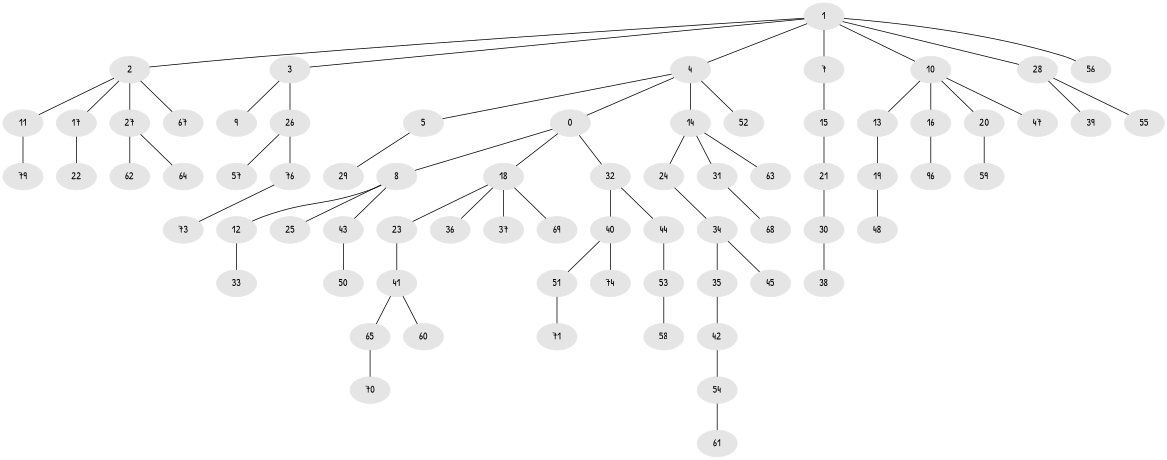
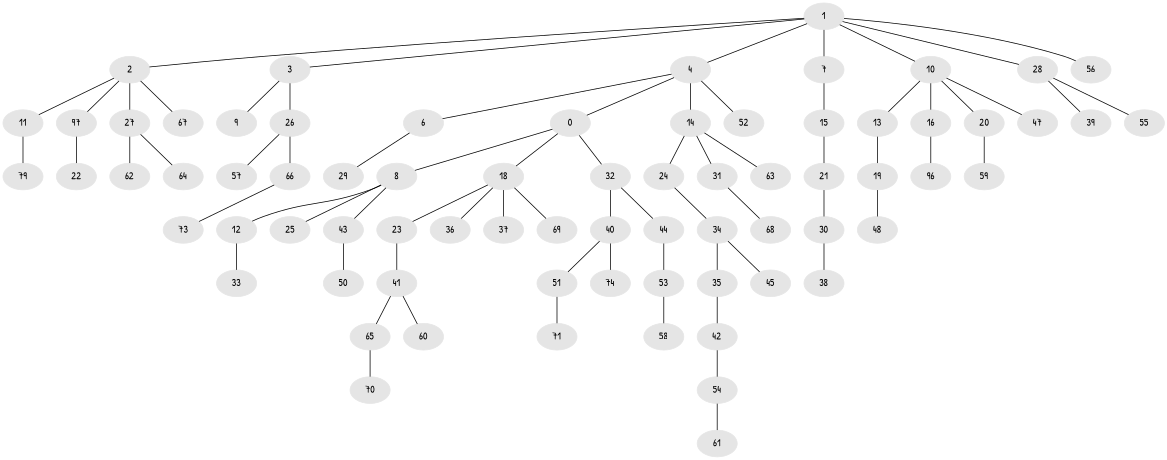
node "17": label "17" -> "97"
node "5": label "5" -> "6"
node "76": label "76" -> "66"
